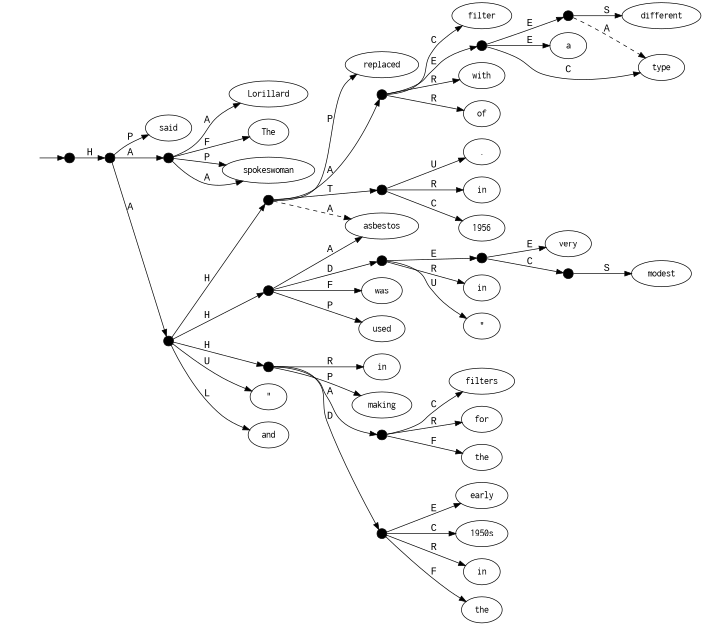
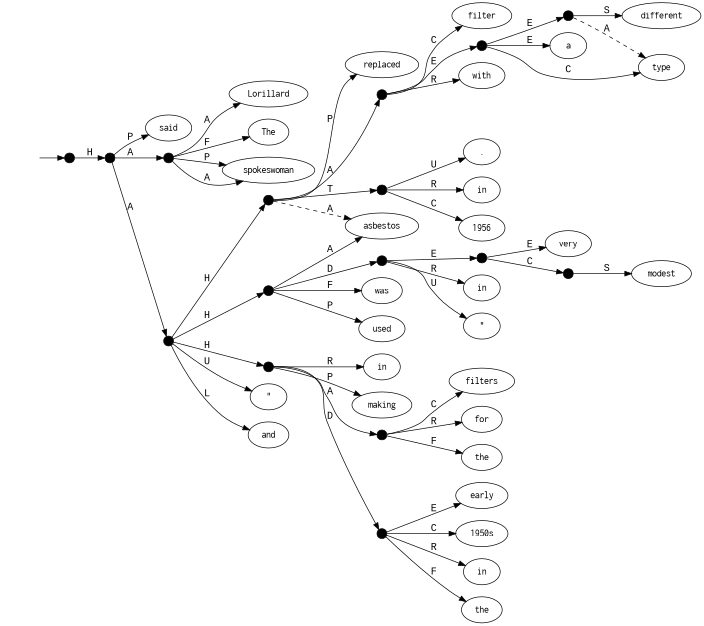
node "of": removed
